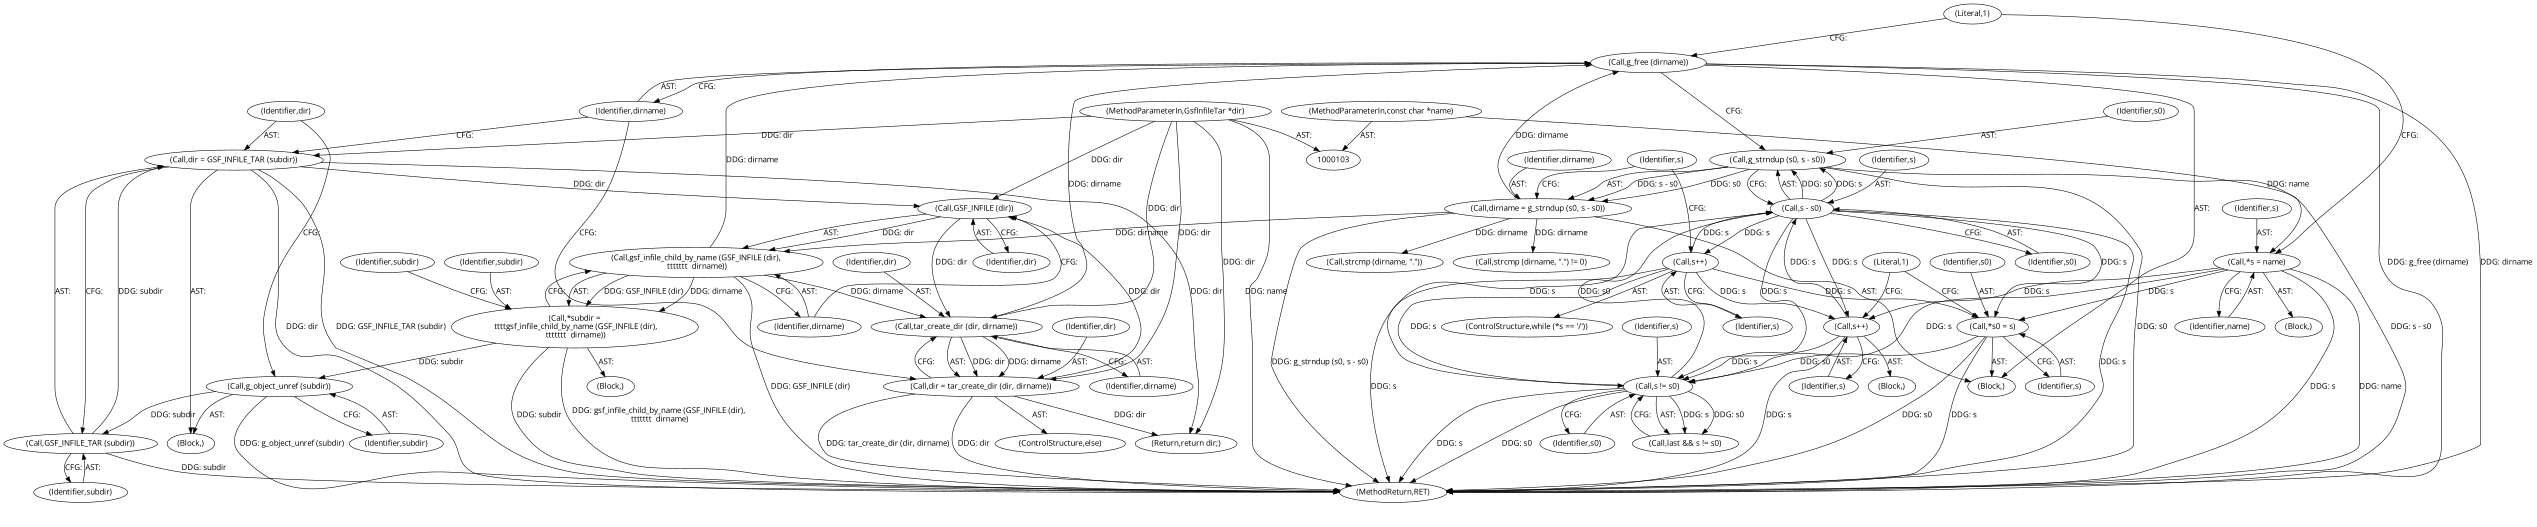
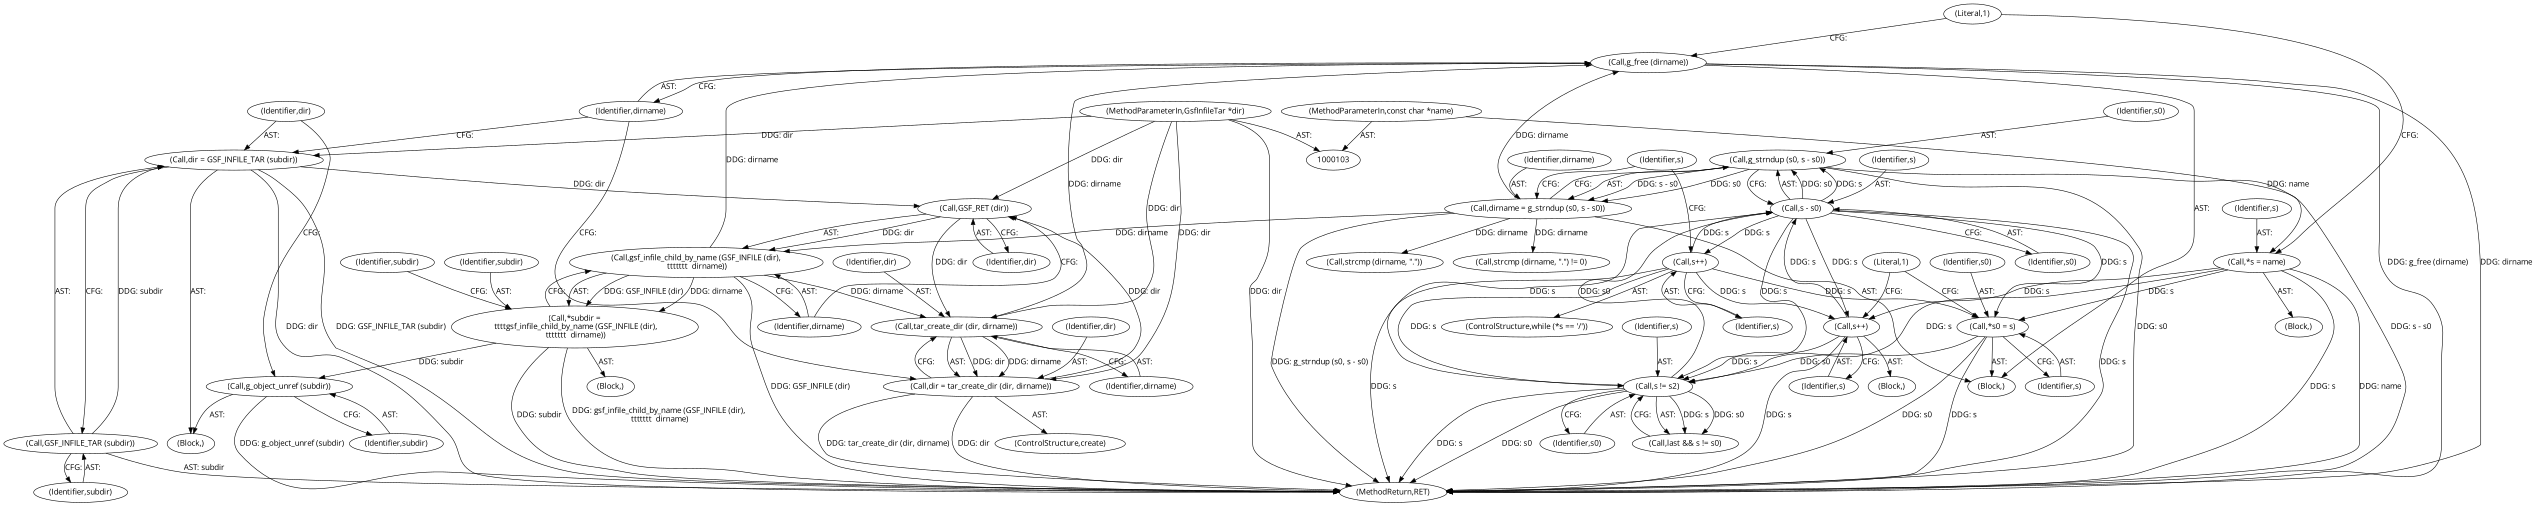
edge "(Call,g_free (dirname))" -> "(Call,g_strndup (s0, s - s0))": now "(Call,dirname = g_strndup (s0, s - s0))" -> "(Call,g_strndup (s0, s - s0))"
node "(Call,GSF_INFILE (dir))": label "(Call,GSF_INFILE (dir))" -> "(Call,GSF_RET (dir))"
edge "(MethodParameterIn,GsfInfileTar *dir)" -> "(MethodReturn,RET)": label "DDG: name" -> "DDG: dir"
node "(Identifier,name)": removed
node "(Call,s != s0)": label "(Call,s != s0)" -> "(Call,s != s2)"
edge "(Call,g_object_unref (subdir))" -> "(Call,GSF_INFILE_TAR (subdir))": removed, label "DDG: subdir"
node "(ControlStructure,else)": label "(ControlStructure,else)" -> "(ControlStructure,create)"
node "(Return,return dir;)": removed
edge "(Call,GSF_INFILE_TAR (subdir))" -> "(MethodReturn,RET)": label "DDG: subdir" -> "AST: subdir"
